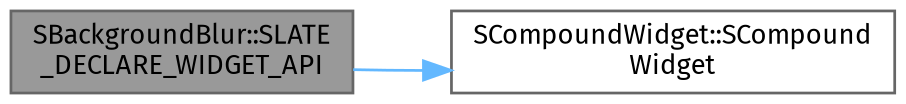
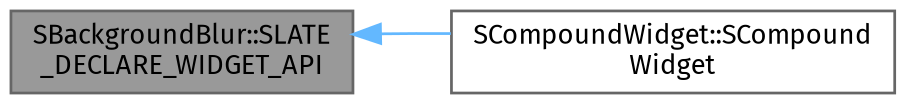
edge "SBackgroundBlur::SLATE _DECLARE_WIDGET_API" -> "SCompoundWidget::SCompound Widget": reversed
